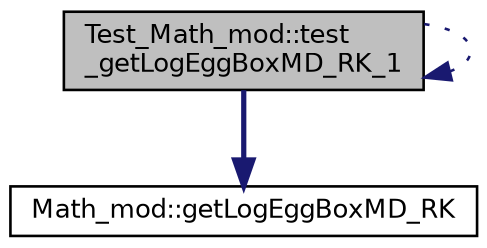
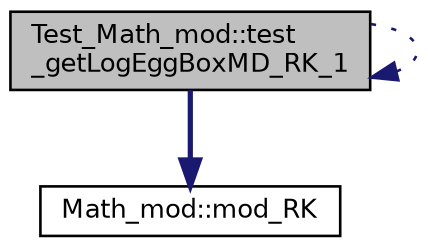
node "Math_mod::getLogEggBoxMD_RK": label "Math_mod::getLogEggBoxMD_RK" -> "Math_mod::mod_RK"
